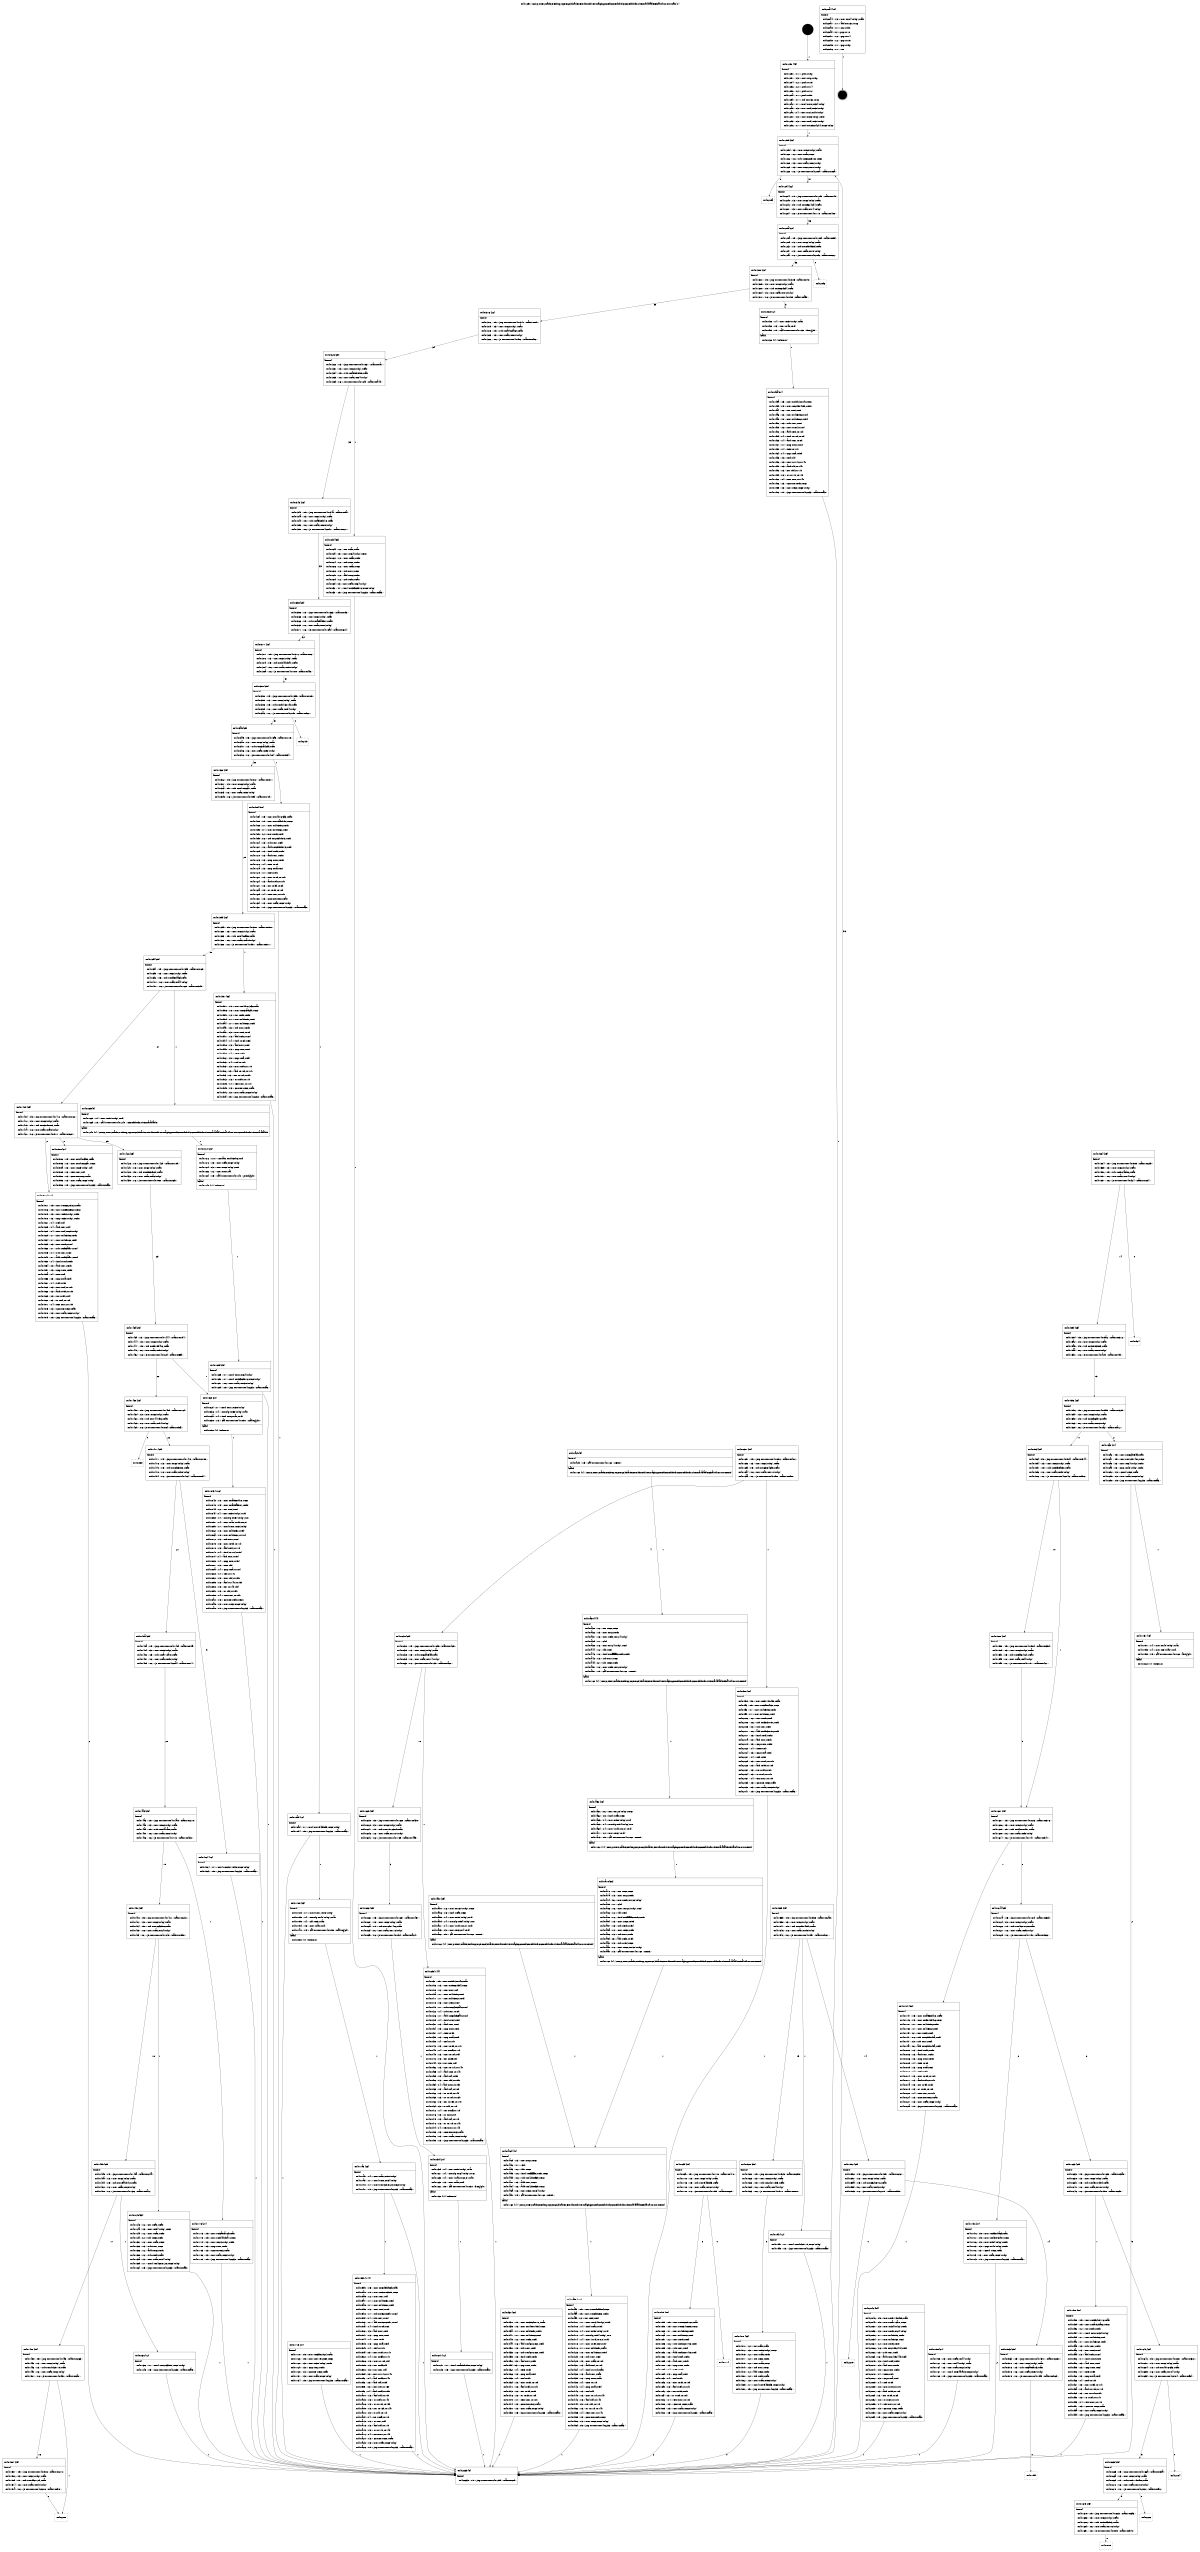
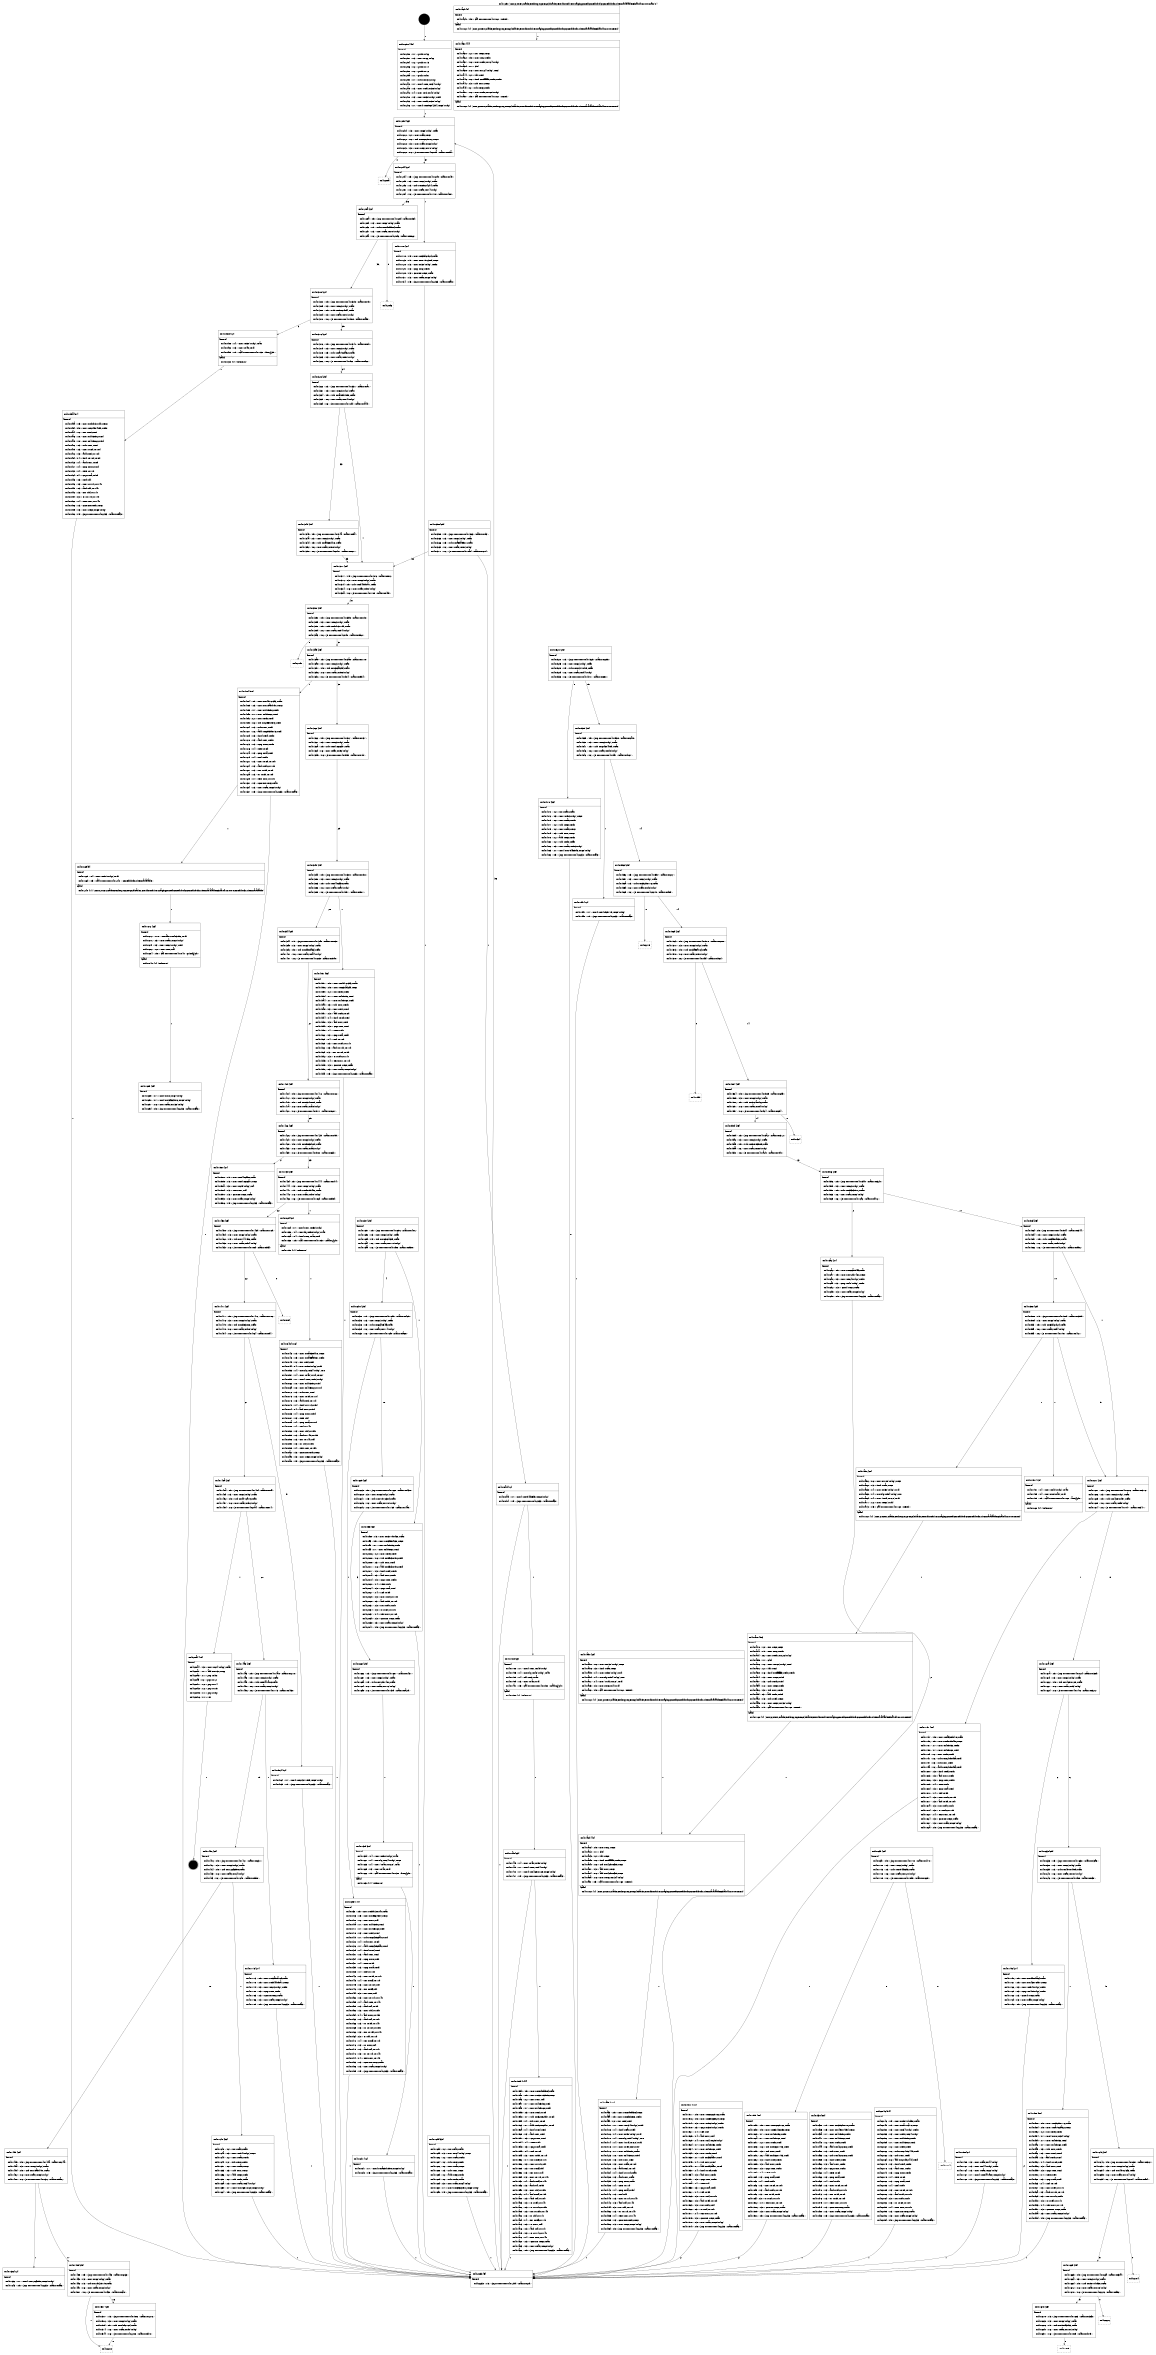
edge "0x4012d4 [22]" -> "0x40171e [27]": added, label "1"
edge "0x40132c [25]" -> "0x401cdd [33]": now "0x40132c [25]" -> "0x401377 [25]"
edge "0x401345 [25]" -> "0x40135e [25]": now "0x401345 [25]" -> "0x401377 [25]"
edge "0x40156b [25]" -> "0x401584 [25]": added, label "14"
edge "0x4013f4 [25]" -> "0x401c69 [9]": now "0x401be4 [88]" -> "0x401c69 [9]"
edge "0x40140d [25]" -> "0x401980 [27]": now "0x401426 [25]" -> "0x401980 [27]"
edge "0x40140d [25]" -> "0x401911 [111]": removed, label "2"
edge "0x401ca2 [27]" -> "0x401751 [13]": now "0x4015e8 [25]" -> "0x401751 [13]"
edge "0x40148a [25]" -> "0x4020a4 [19]": added, label "1"
edge "0x401a30 [44]" -> "0x401a5c [28]": now "0x4015e8 [25]" -> "0x401a5c [28]"
edge "0x401c89 [25]" -> "0x402233 [5]": removed, label "1"
edge "0x401539 [25]" -> "0x401520 [25]": reversed
edge "0x401c3c [12]" -> "0x402233 [5]": removed, label "1"
